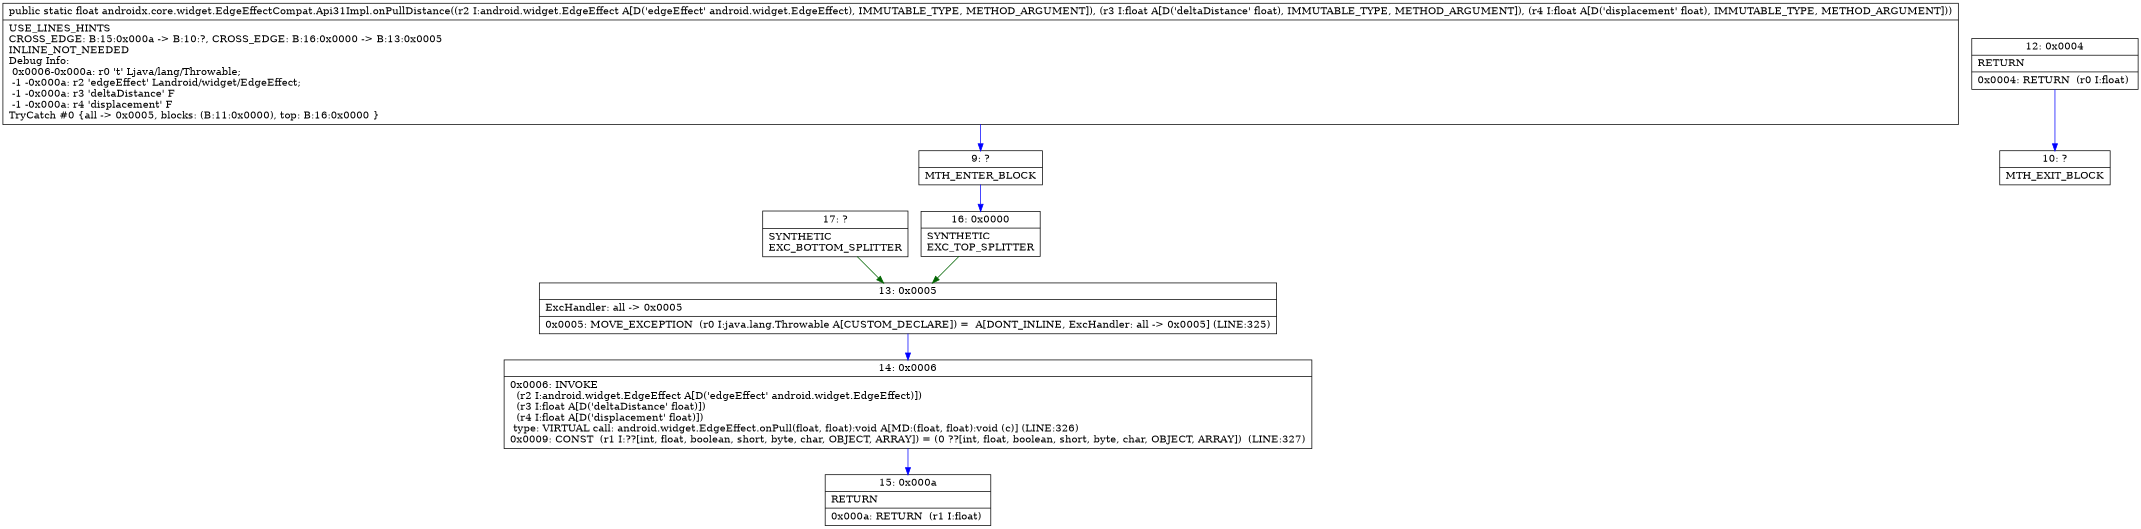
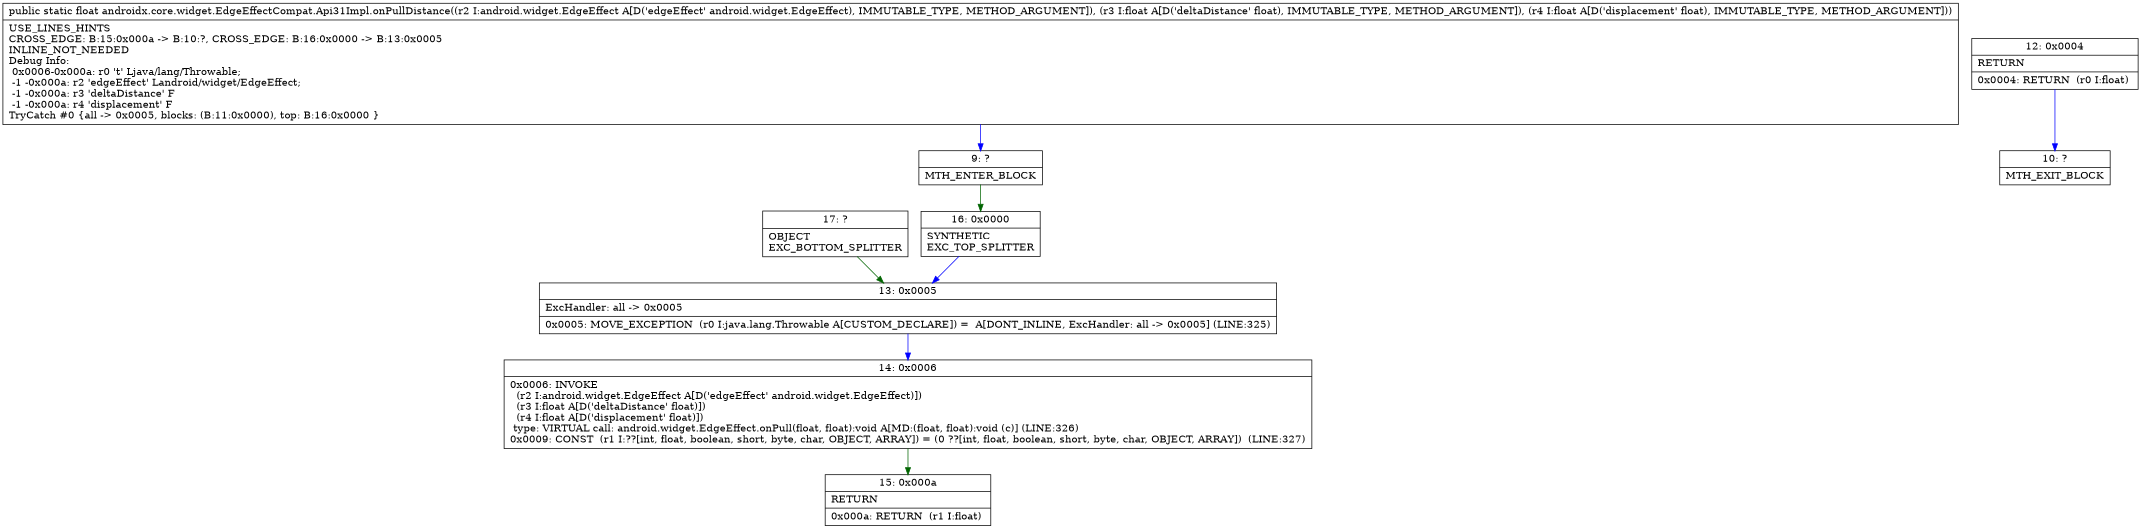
edge "9: ?" -> "16: 0x0000": color blue -> darkgreen
node "17: ?": text "SYNTHETIC" -> "OBJECT"
edge "16: 0x0000" -> "13: 0x0005": color darkgreen -> blue
edge "14: 0x0006" -> "15: 0x000a": color blue -> darkgreen
